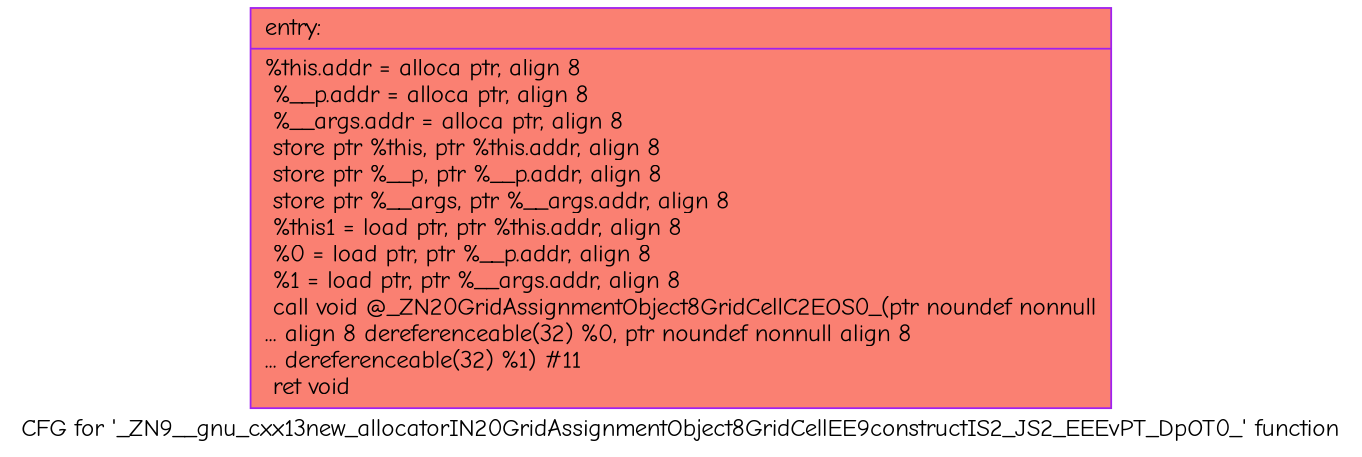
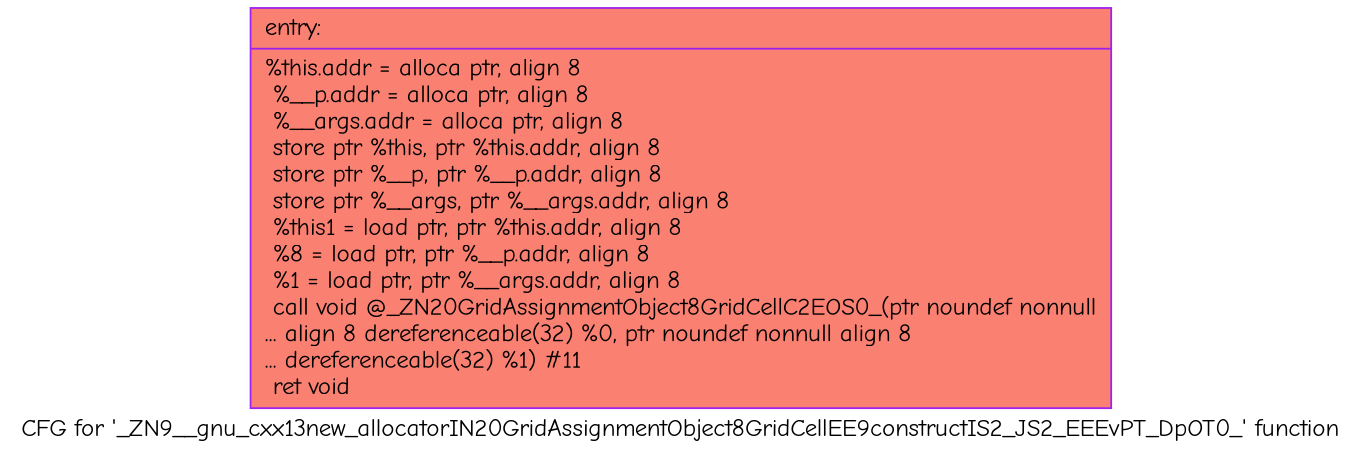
node "entry:": text "%0 = load ptr, ptr %__p.addr, align 8" -> "%8 = load ptr, ptr %__p.addr, align 8"
